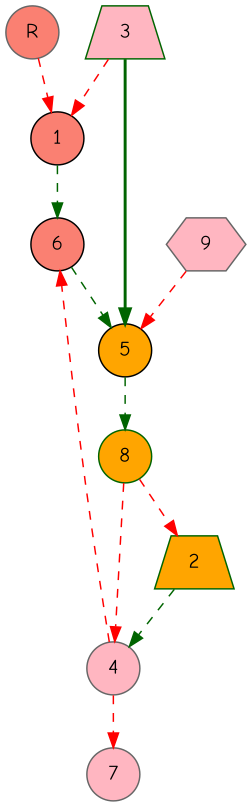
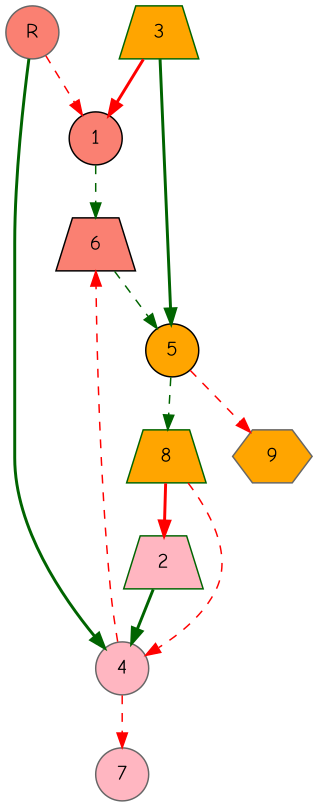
node "3": fillcolor lightpink -> orange
edge "3" -> "1": style dashed -> bold
node "6": shape circle -> trapezium
node "9": fillcolor lightpink -> orange
edge "9" -> "5": reversed
edge "R" -> "4": added
node "8": shape circle -> trapezium
edge "8" -> "2": style dashed -> bold
node "2": fillcolor orange -> lightpink
edge "2" -> "4": style dashed -> bold
